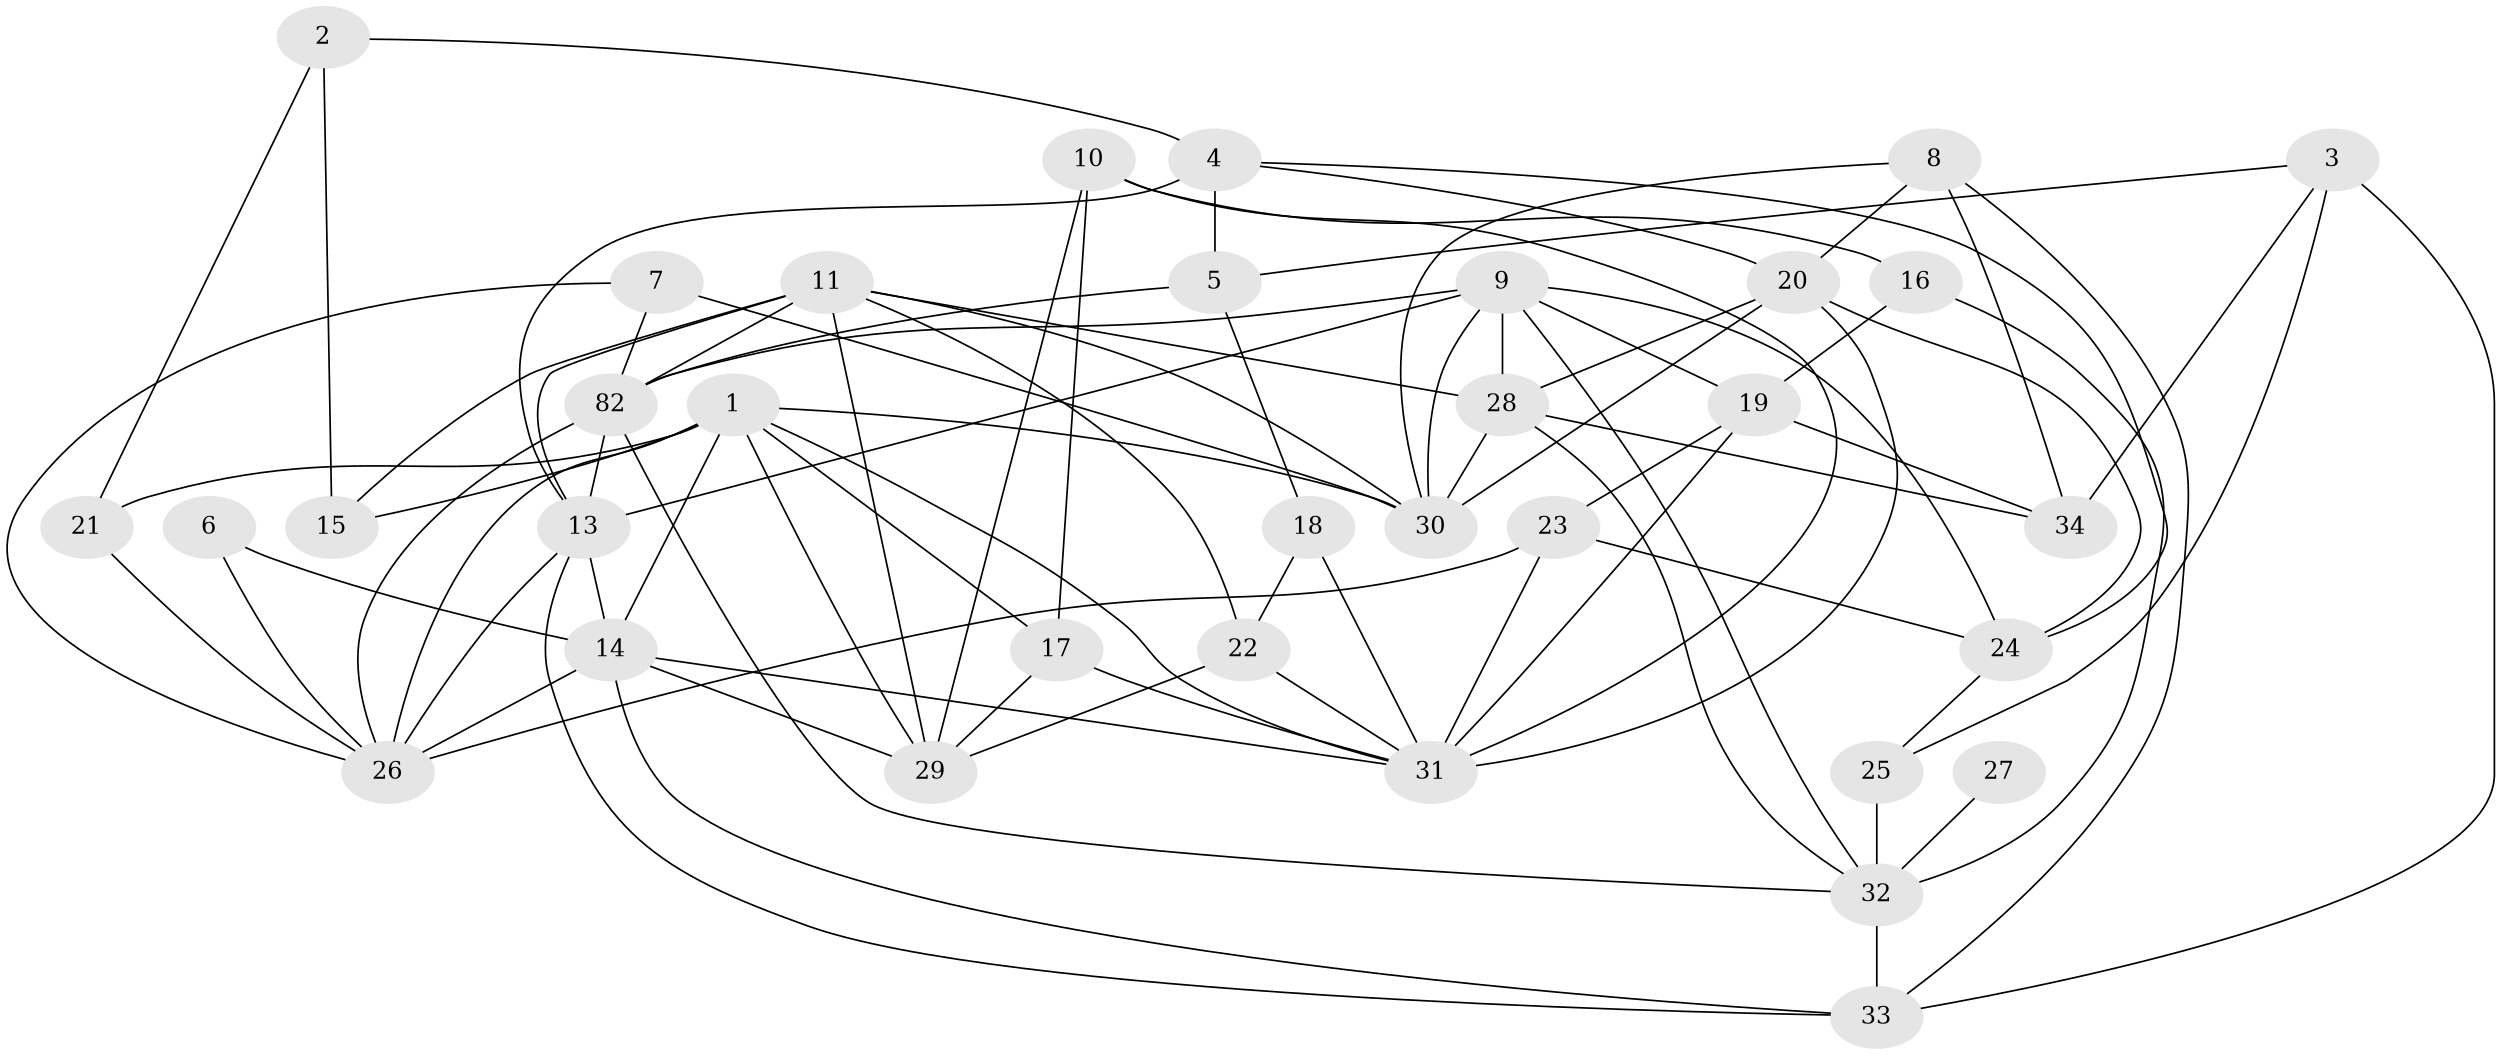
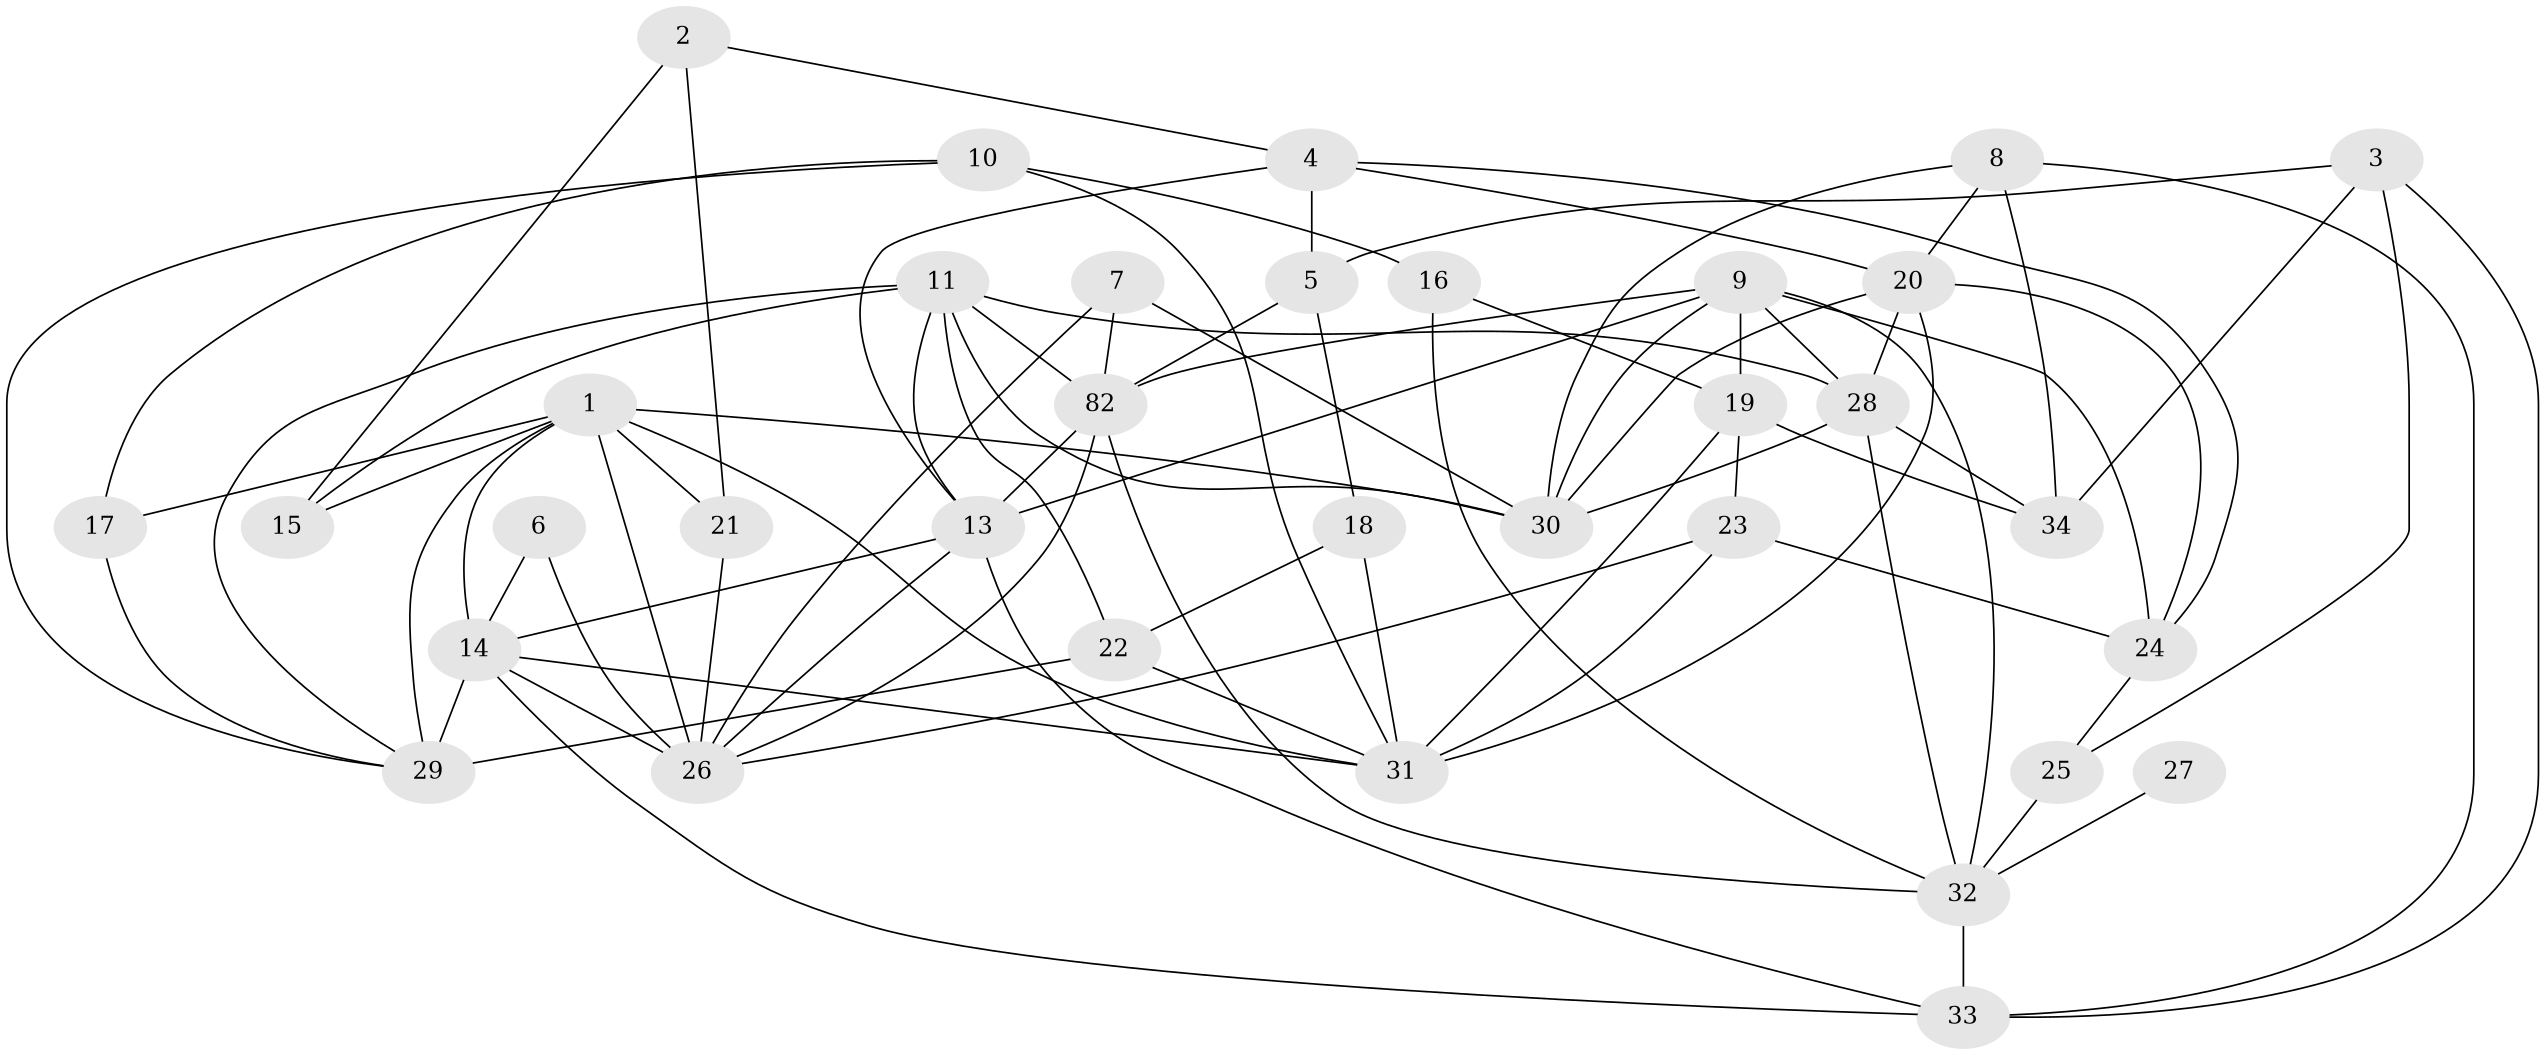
edge "17" -- "31": removed
